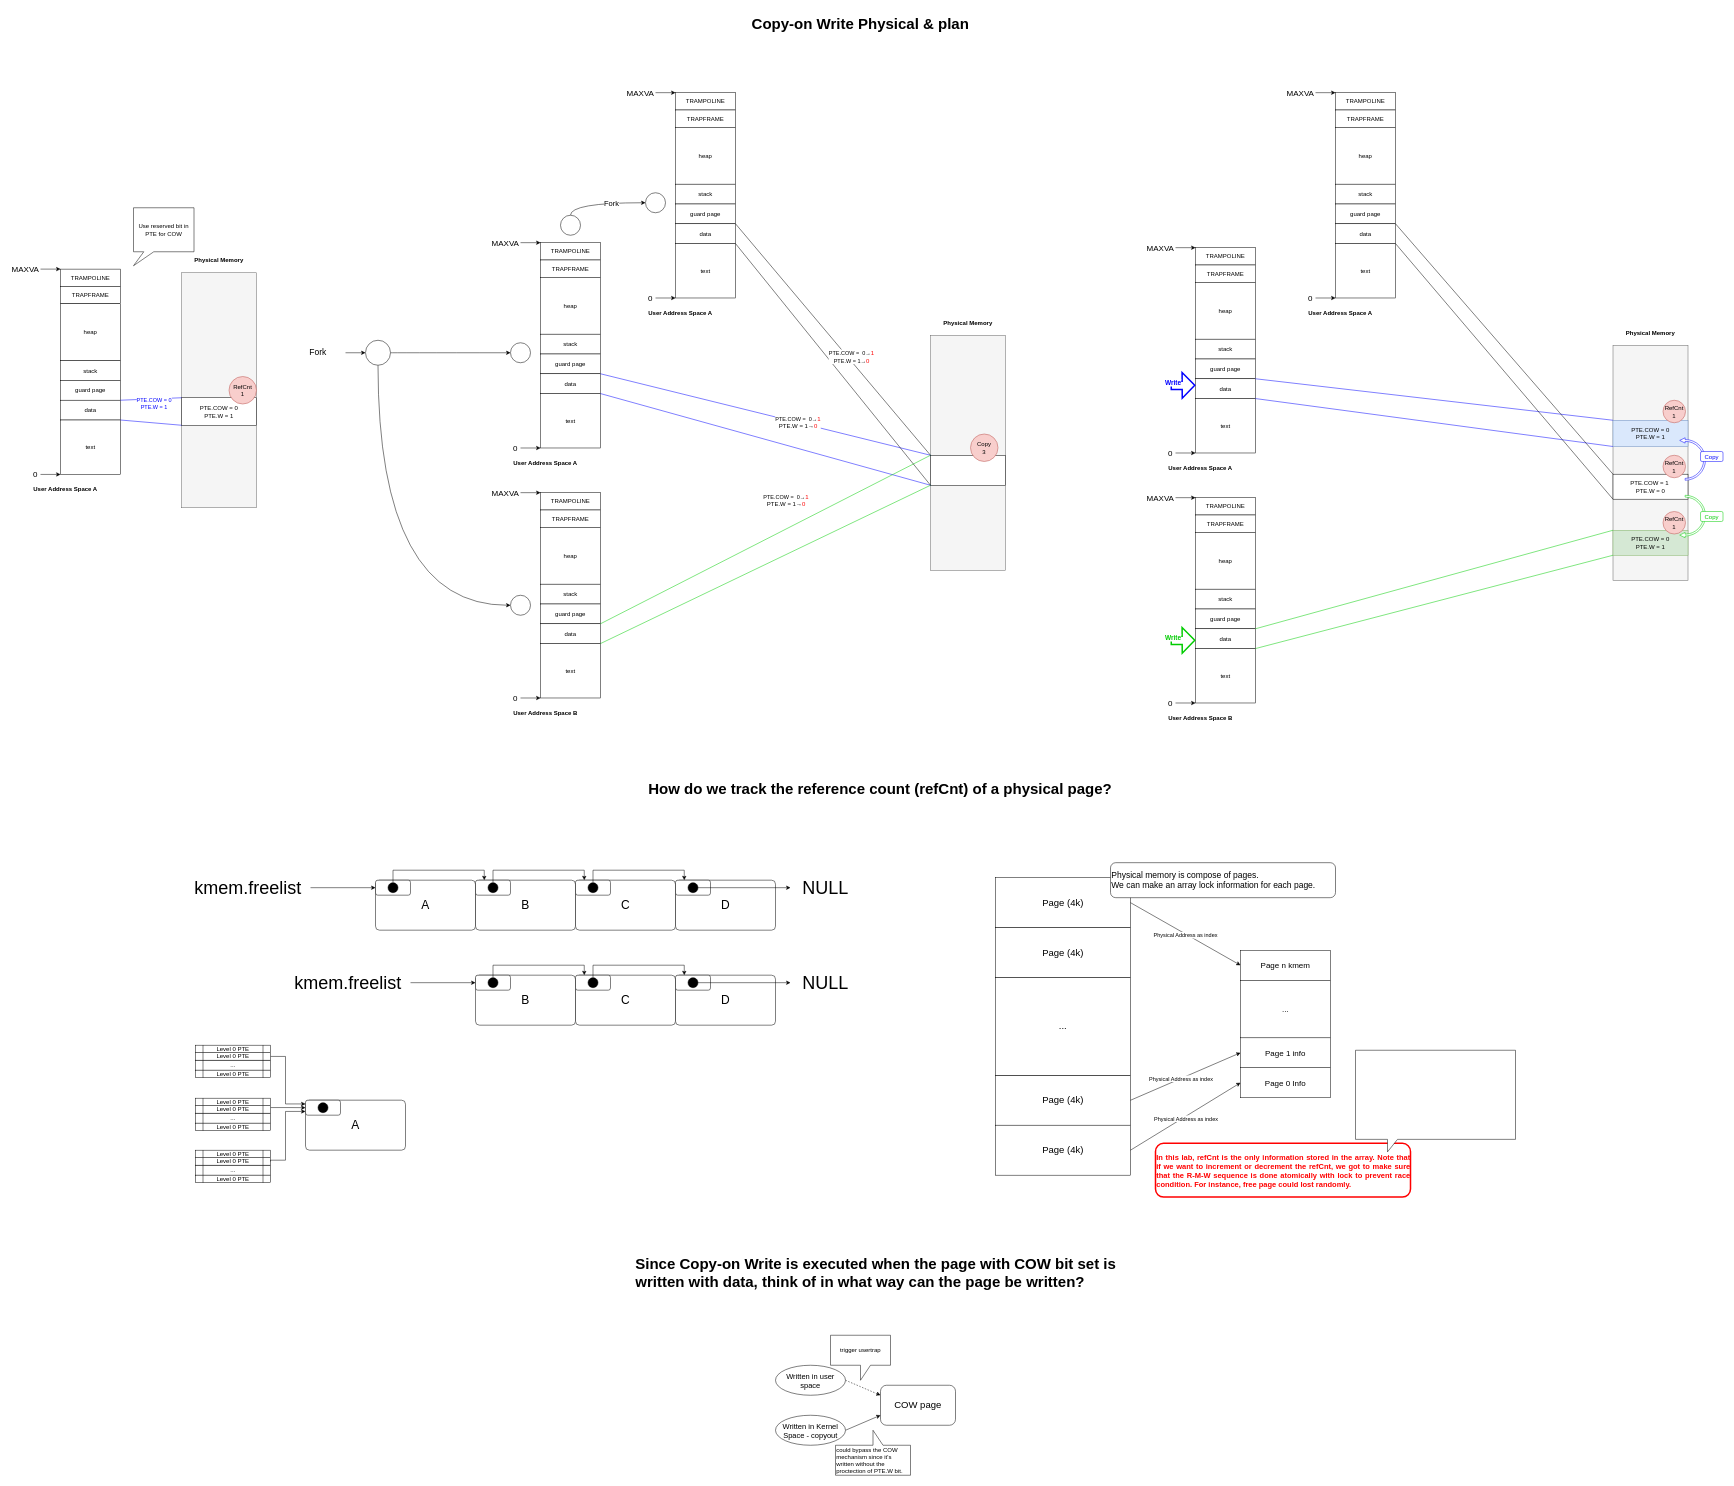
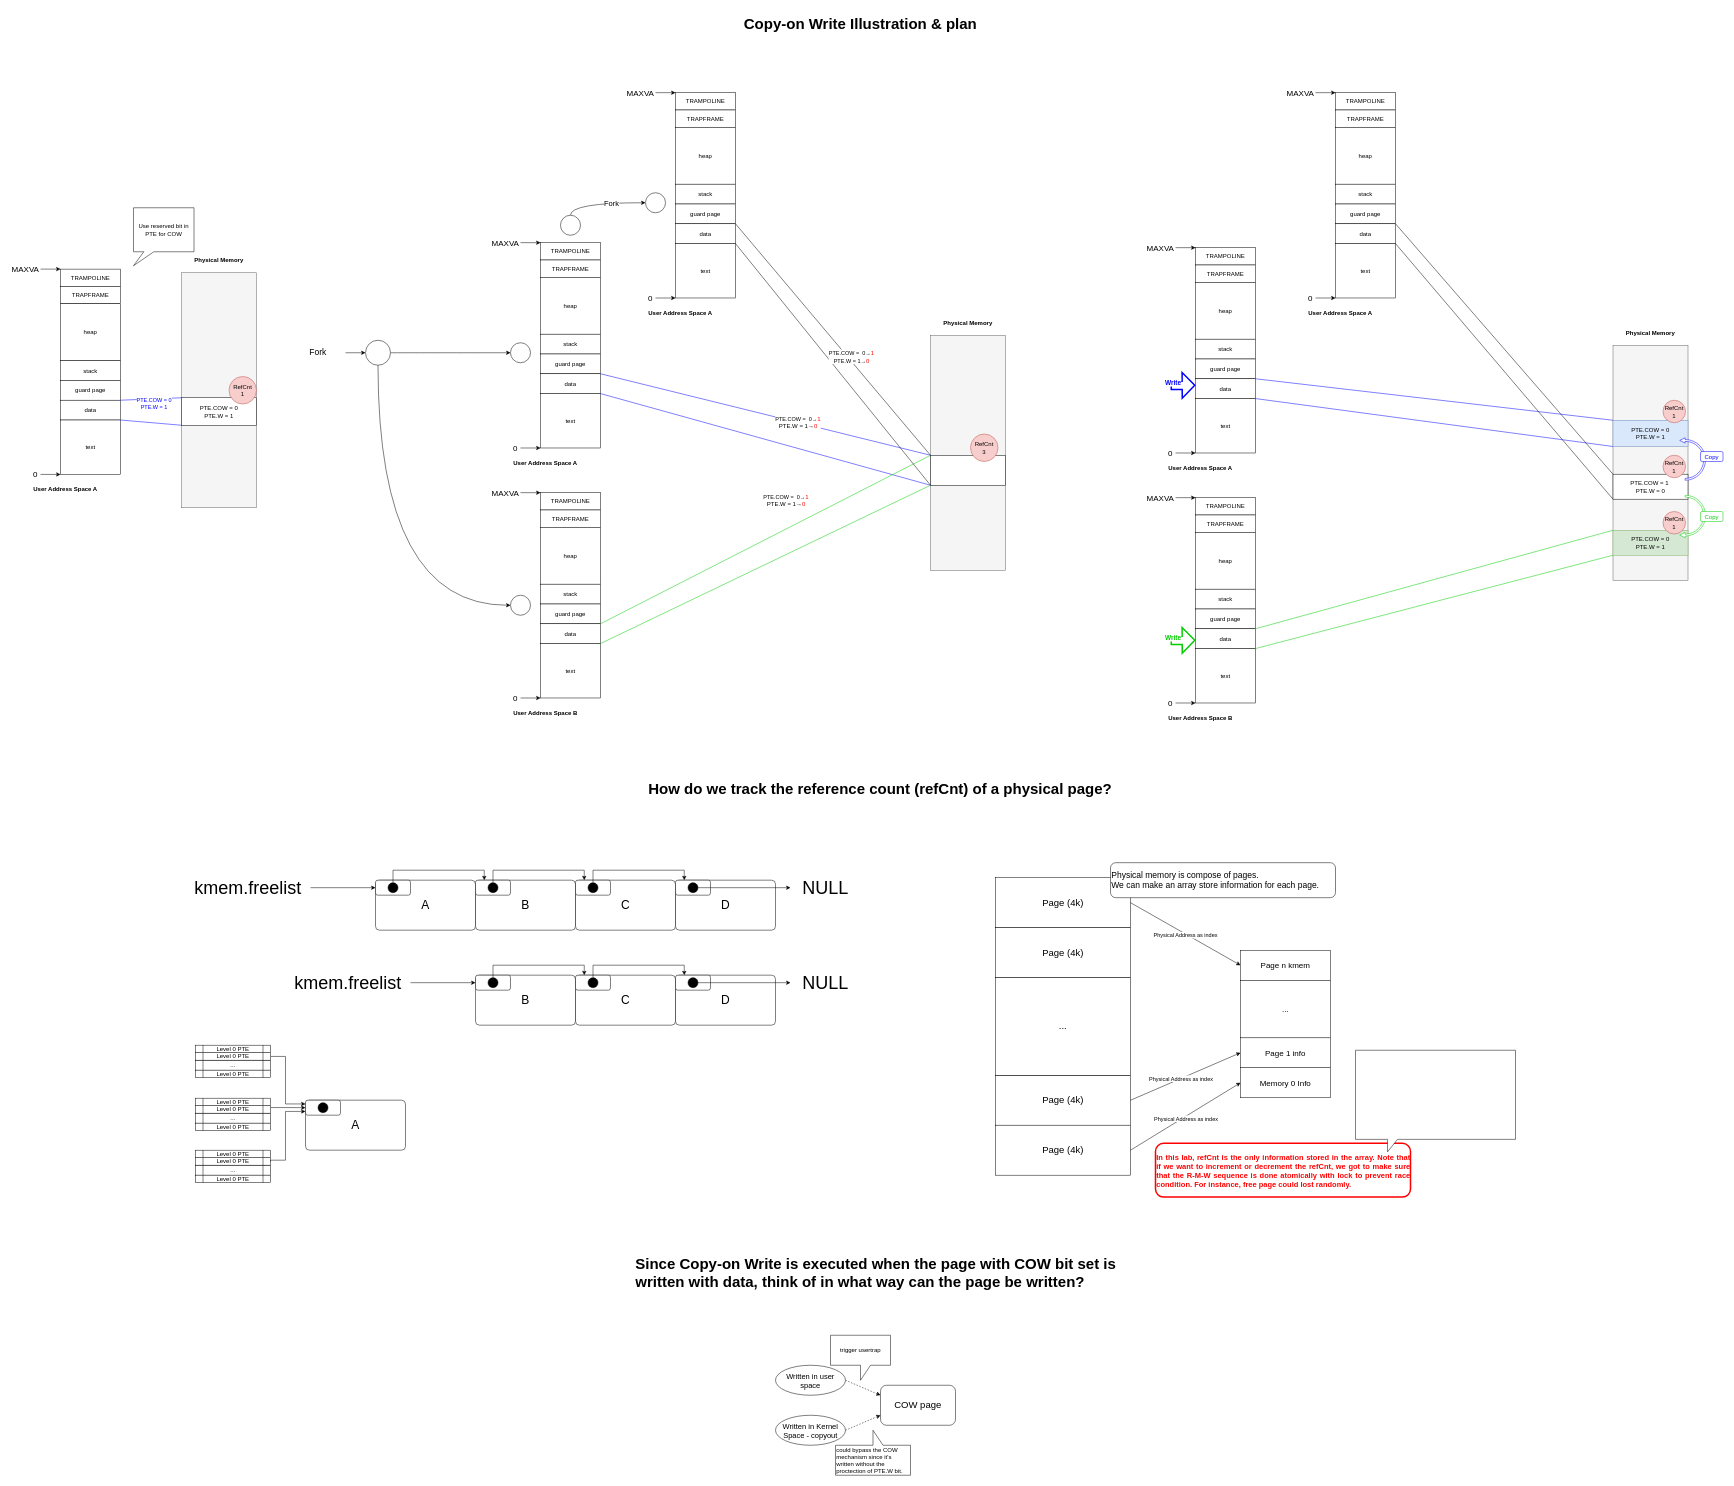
node "Copy-on Write Physical & plan": label "Copy-on Write Physical & plan" -> "Copy-on Write Illustration & plan"
node "Copy 3": label "Copy 3" -> "RefCnt 3"
node "Physical memory is compose of pages. We can make an array lock information for each page.": label "Physical memory is compose of pages. We can make an array lock information for each page." -> "Physical memory is compose of pages. We can make an array store information for each page."
node "Page 0 Info": label "Page 0 Info" -> "Memory 0 Info"
edge "Written in Kernel Space - copyout" -> "COW page": style solid -> dashed
